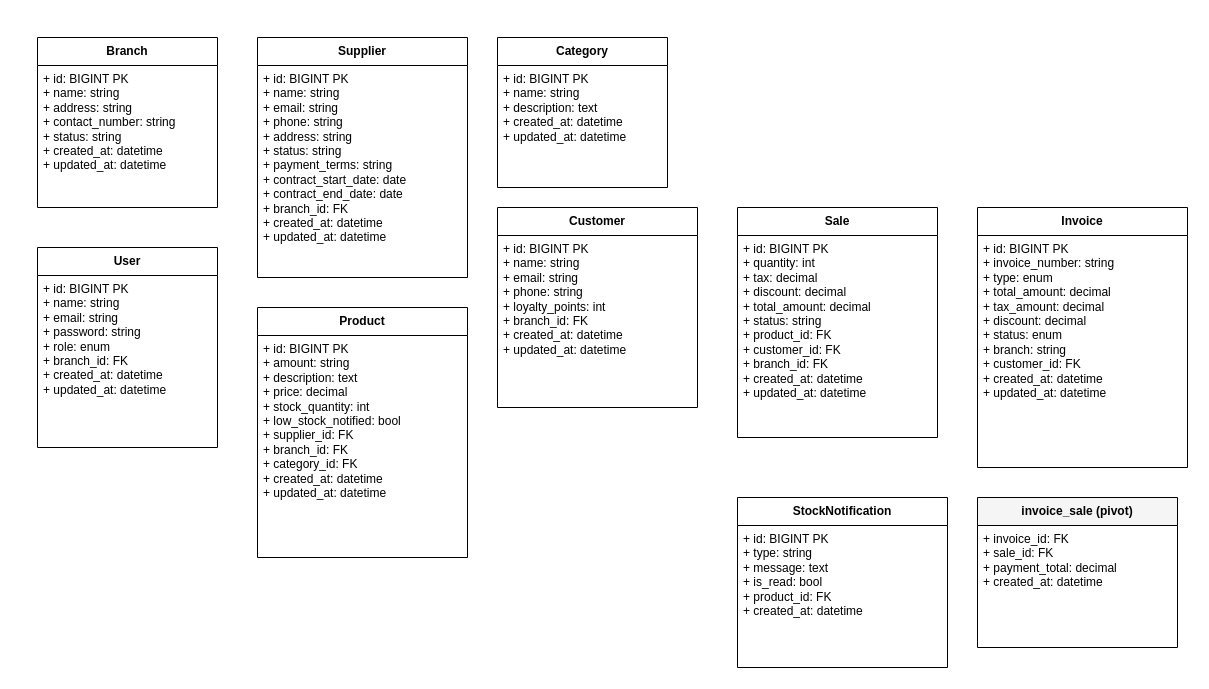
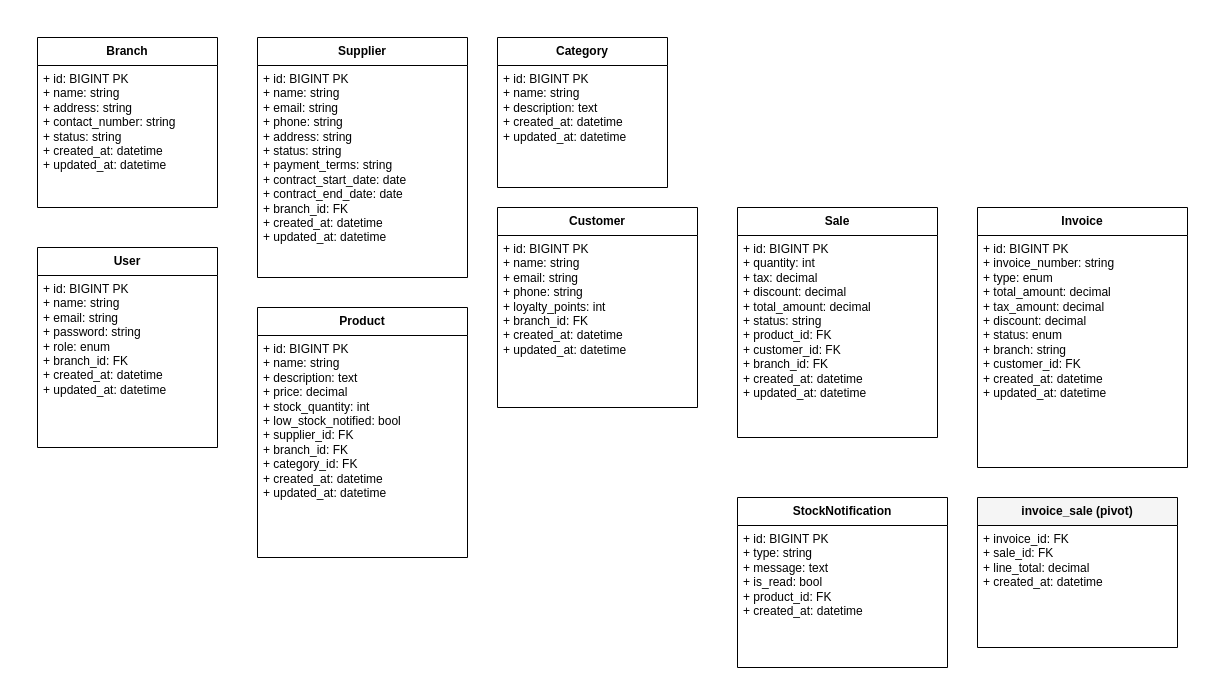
node "+ id: BIGINT PK + amount: string + description: text + price: decimal + stock_quantity: int + low_stock_notified: bool + supplier_id: FK + branch_id: FK + category_id: FK + created_at: datetime + updated_at: datetime": label "+ id: BIGINT PK + amount: string + description: text + price: decimal + stock_quantity: int + low_stock_notified: bool + supplier_id: FK + branch_id: FK + category_id: FK + created_at: datetime + updated_at: datetime" -> "+ id: BIGINT PK + name: string + description: text + price: decimal + stock_quantity: int + low_stock_notified: bool + supplier_id: FK + branch_id: FK + category_id: FK + created_at: datetime + updated_at: datetime"
node "+ invoice_id: FK + sale_id: FK + payment_total: decimal + created_at: datetime": label "+ invoice_id: FK + sale_id: FK + payment_total: decimal + created_at: datetime" -> "+ invoice_id: FK + sale_id: FK + line_total: decimal + created_at: datetime"
